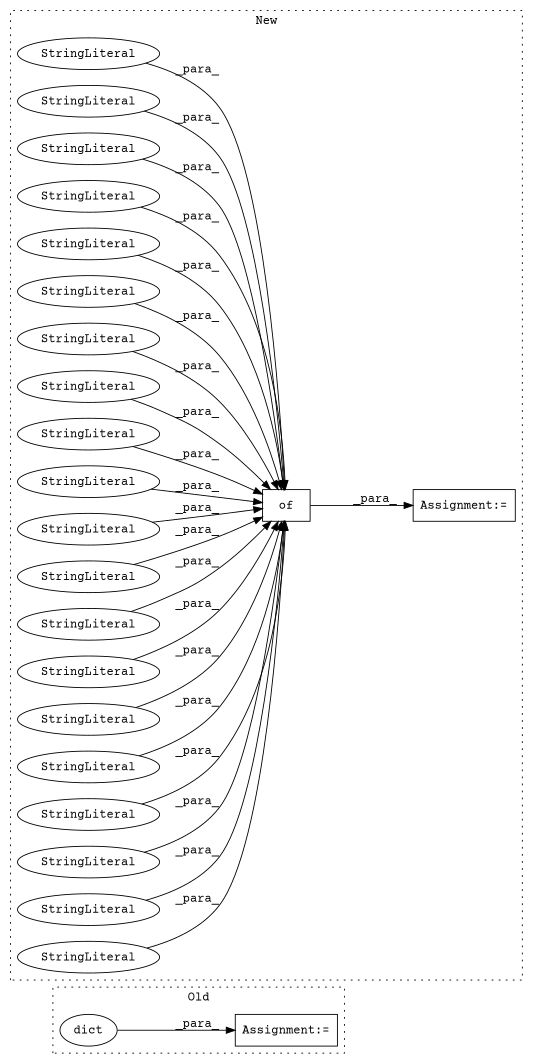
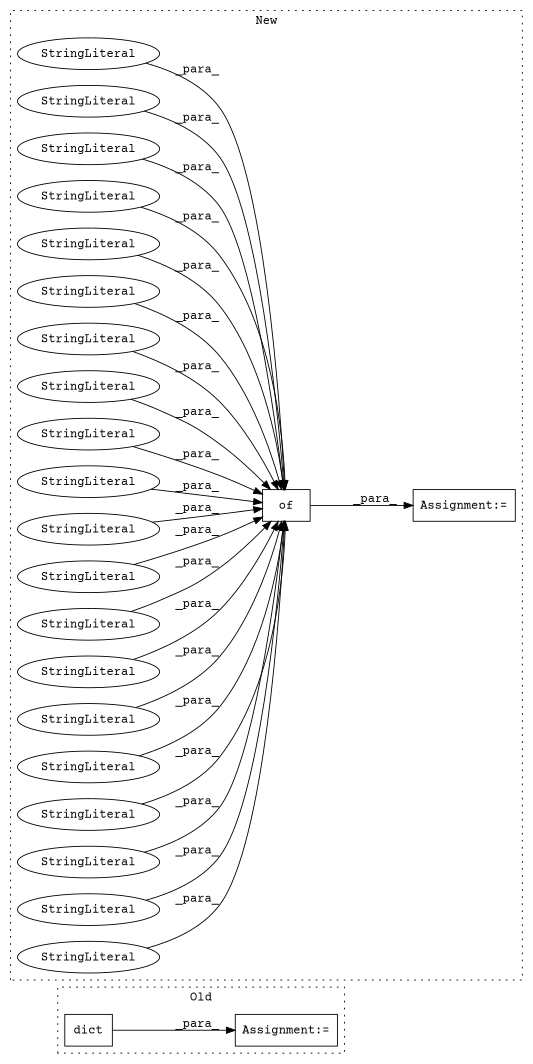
node "dict": shape ellipse -> box
